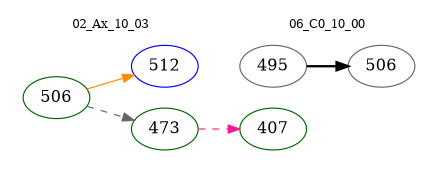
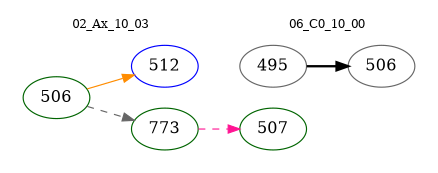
node "473": label "473" -> "773"
node "407": label "407" -> "507"
